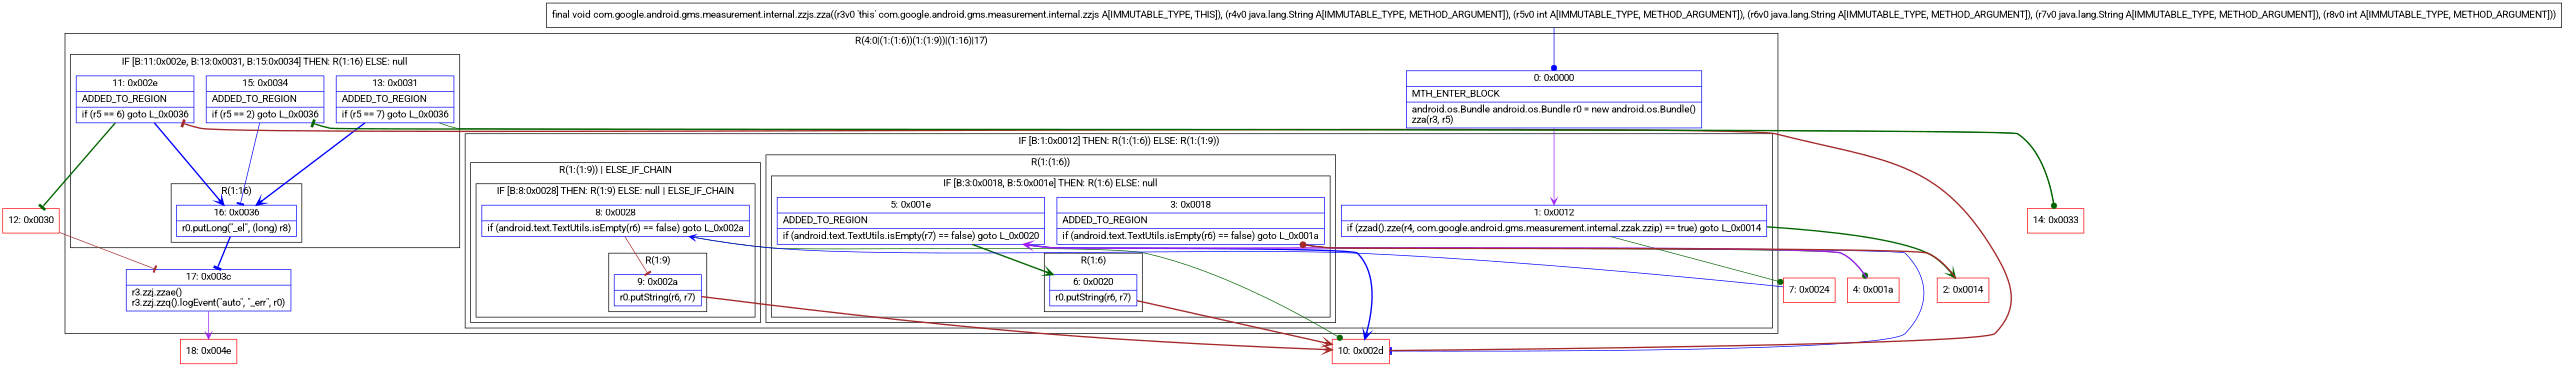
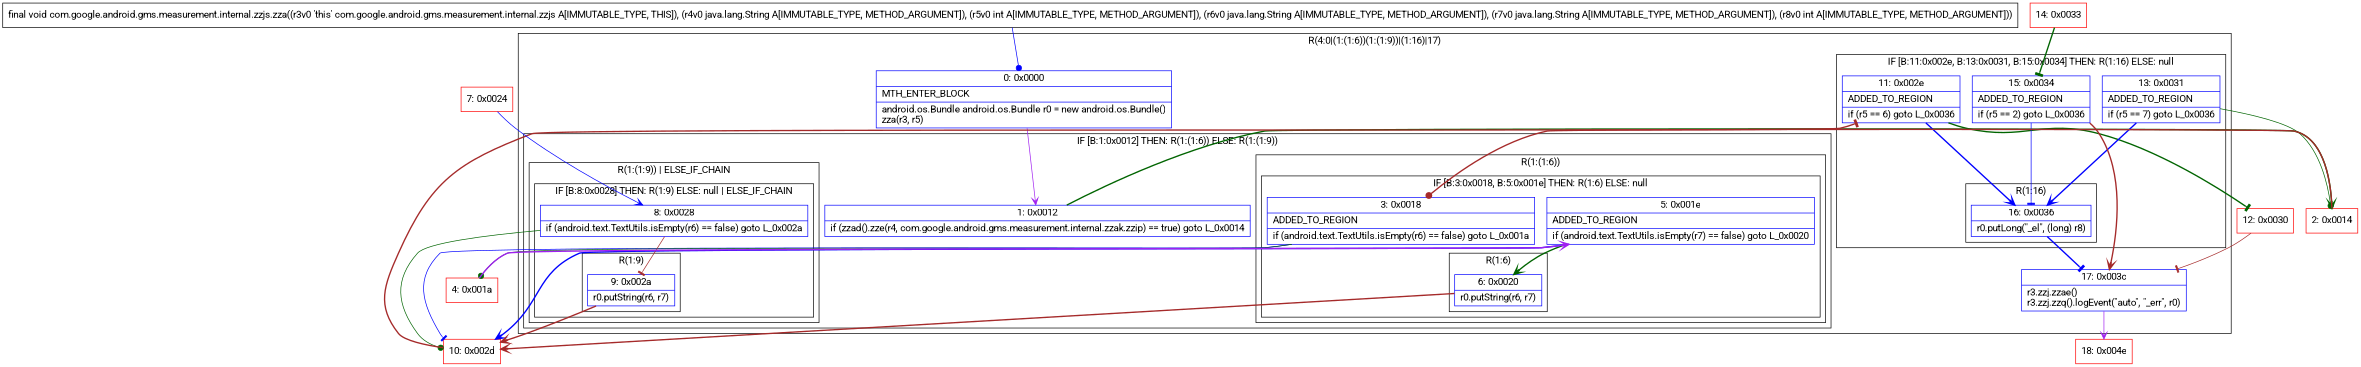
edge "13: 0x0031" -> "14: 0x0033": now "13: 0x0031" -> "2: 0x0014"
edge "15: 0x0034" -> "17: 0x003c": added
edge "1: 0x0012" -> "7: 0x0024": removed
